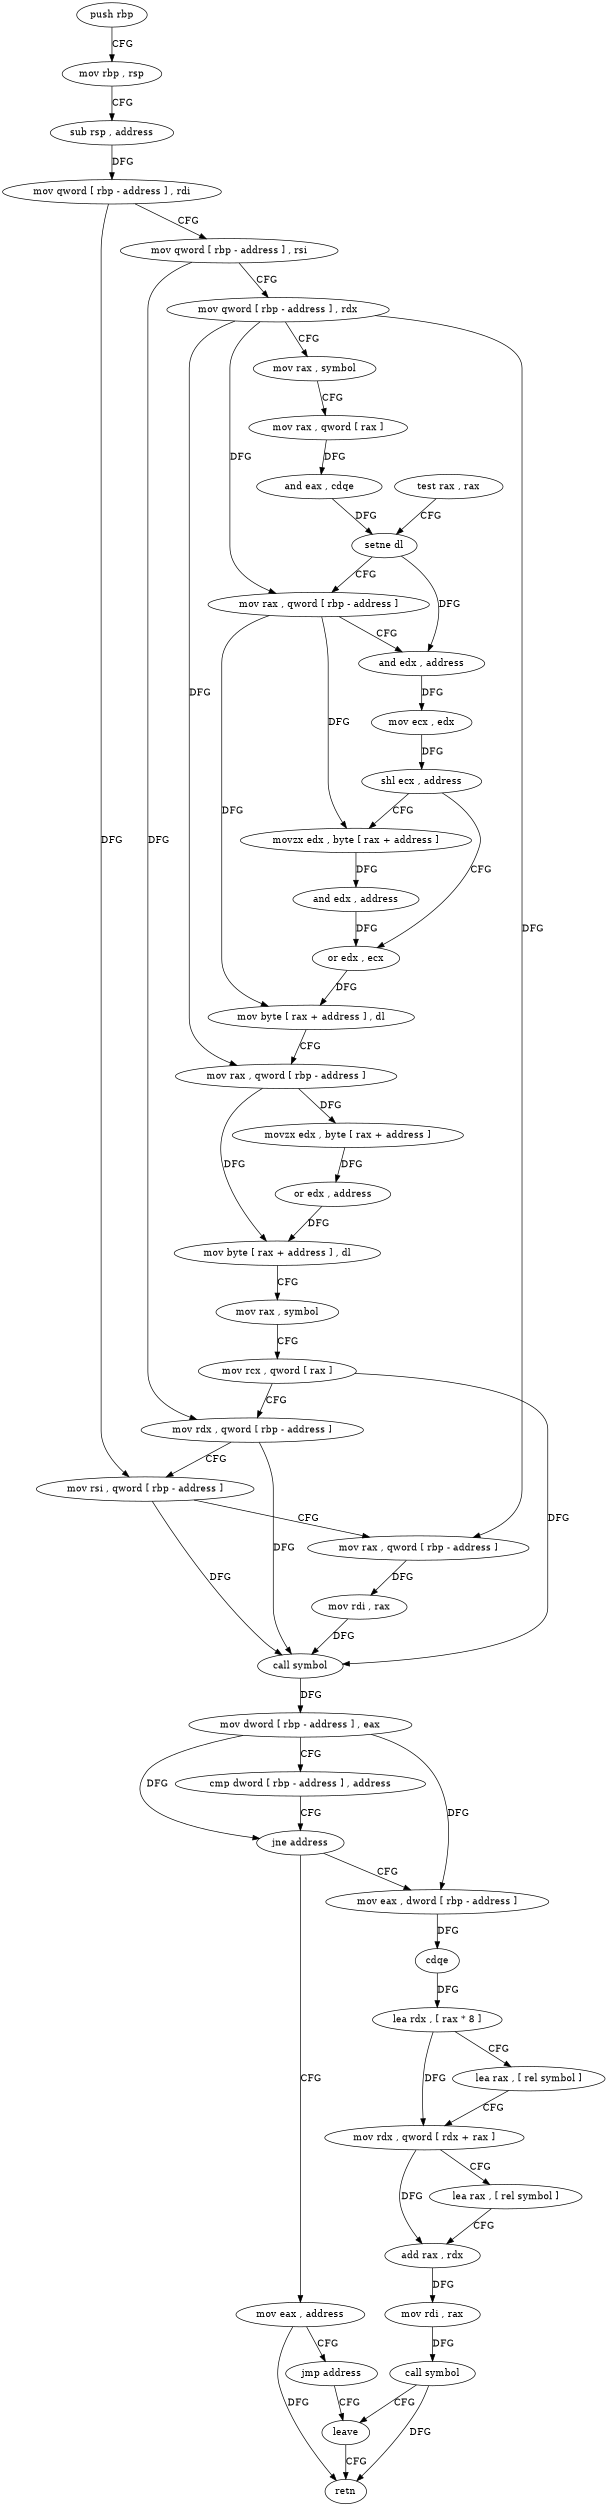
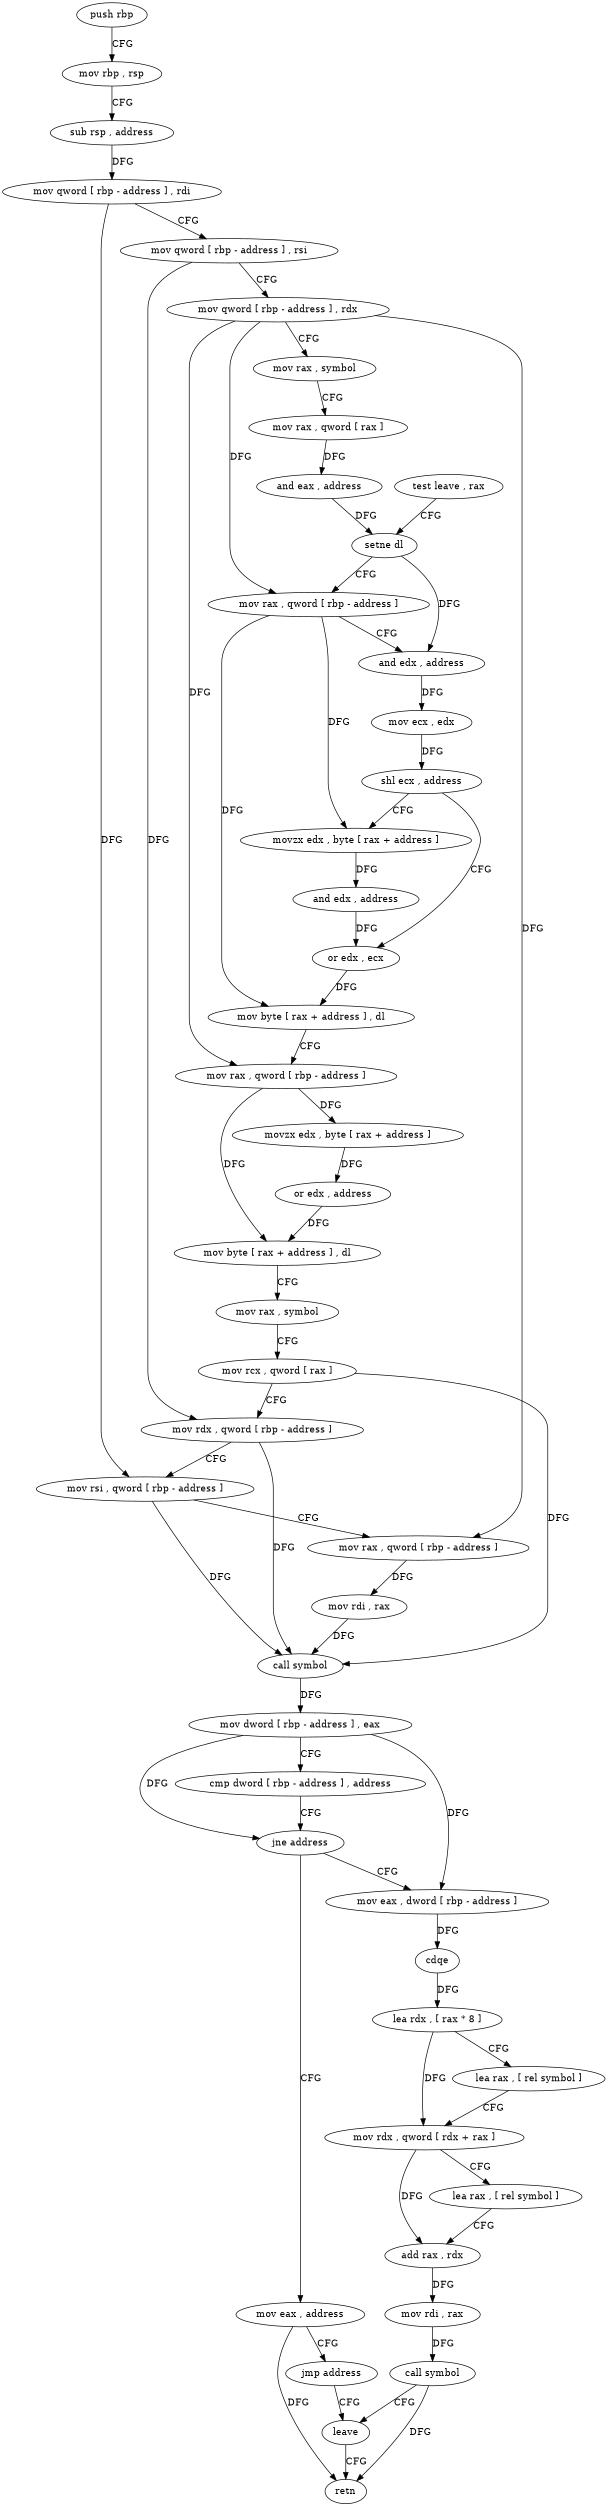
node "and eax , cdqe": label "and eax , cdqe" -> "and eax , address"
node "test rax , rax": label "test rax , rax" -> "test leave , rax"
